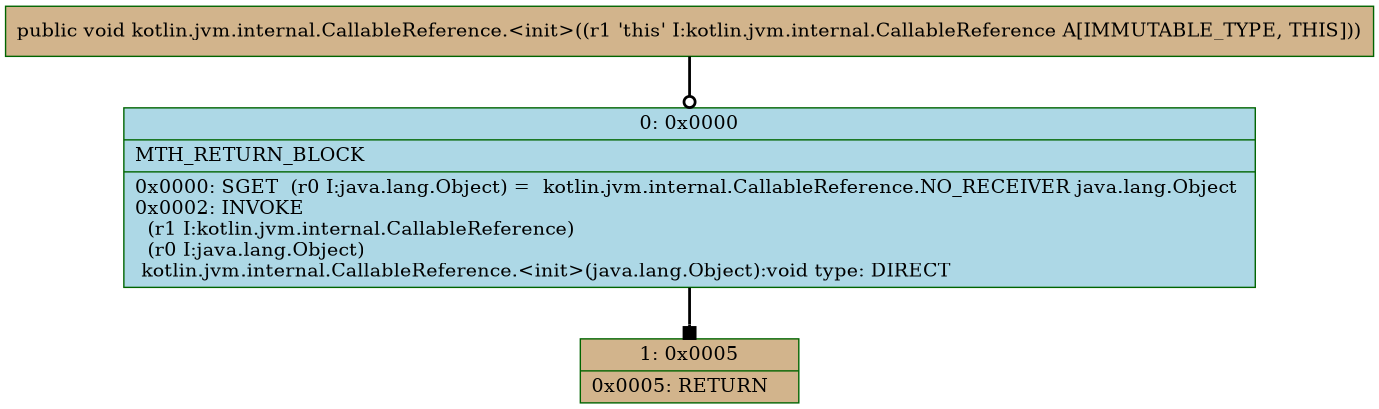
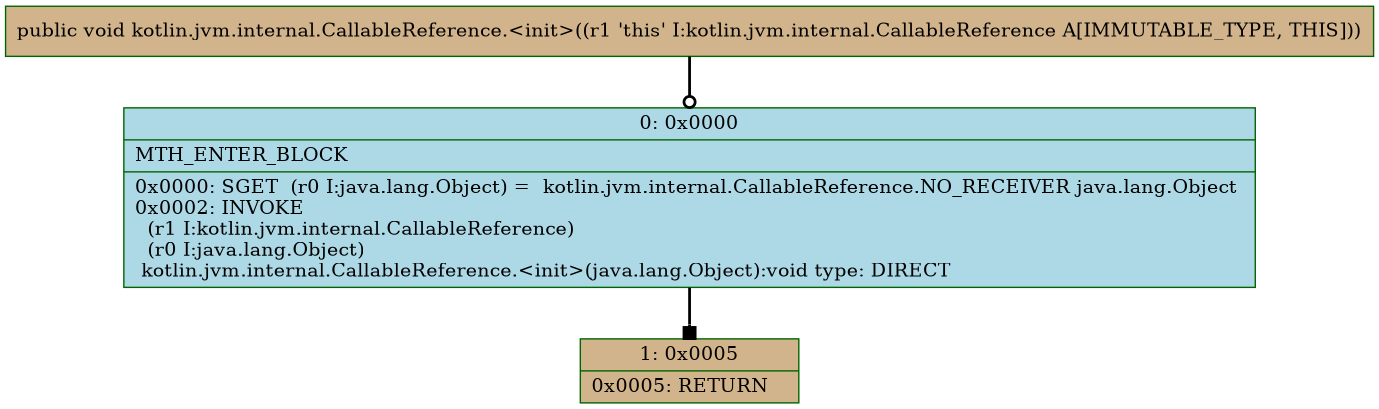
node "0: 0x0000": text "MTH_RETURN_BLOCK" -> "MTH_ENTER_BLOCK"
